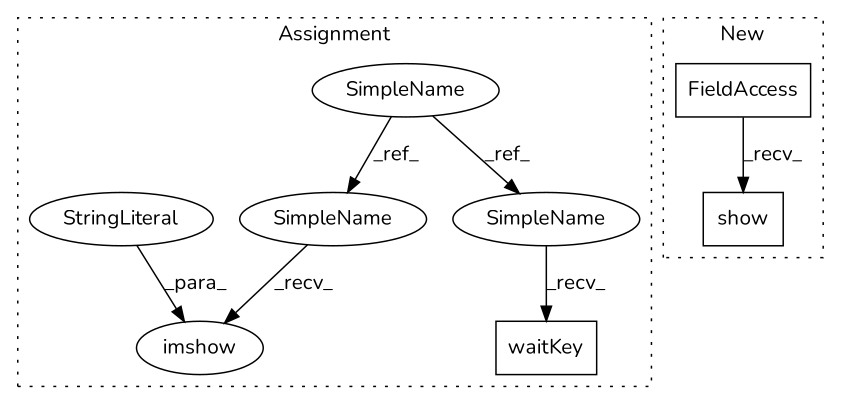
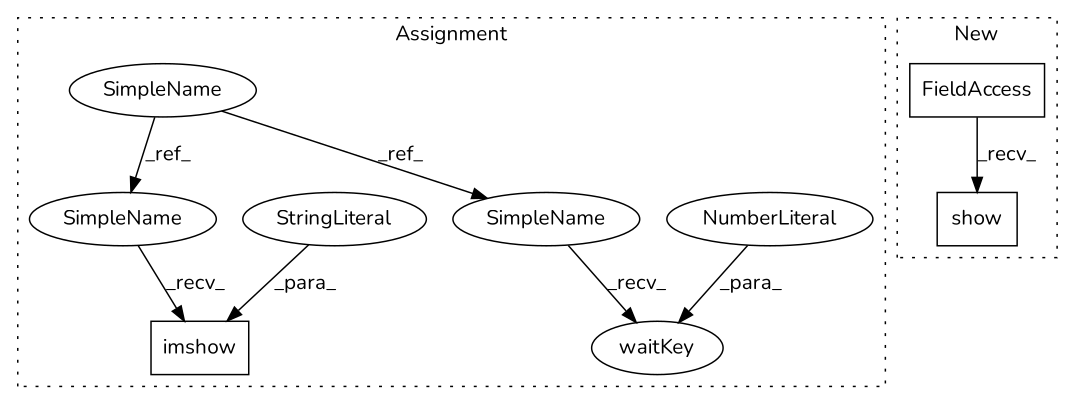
node "NumberLiteral": added
node "imshow": shape ellipse -> box
node "waitKey": shape box -> ellipse
